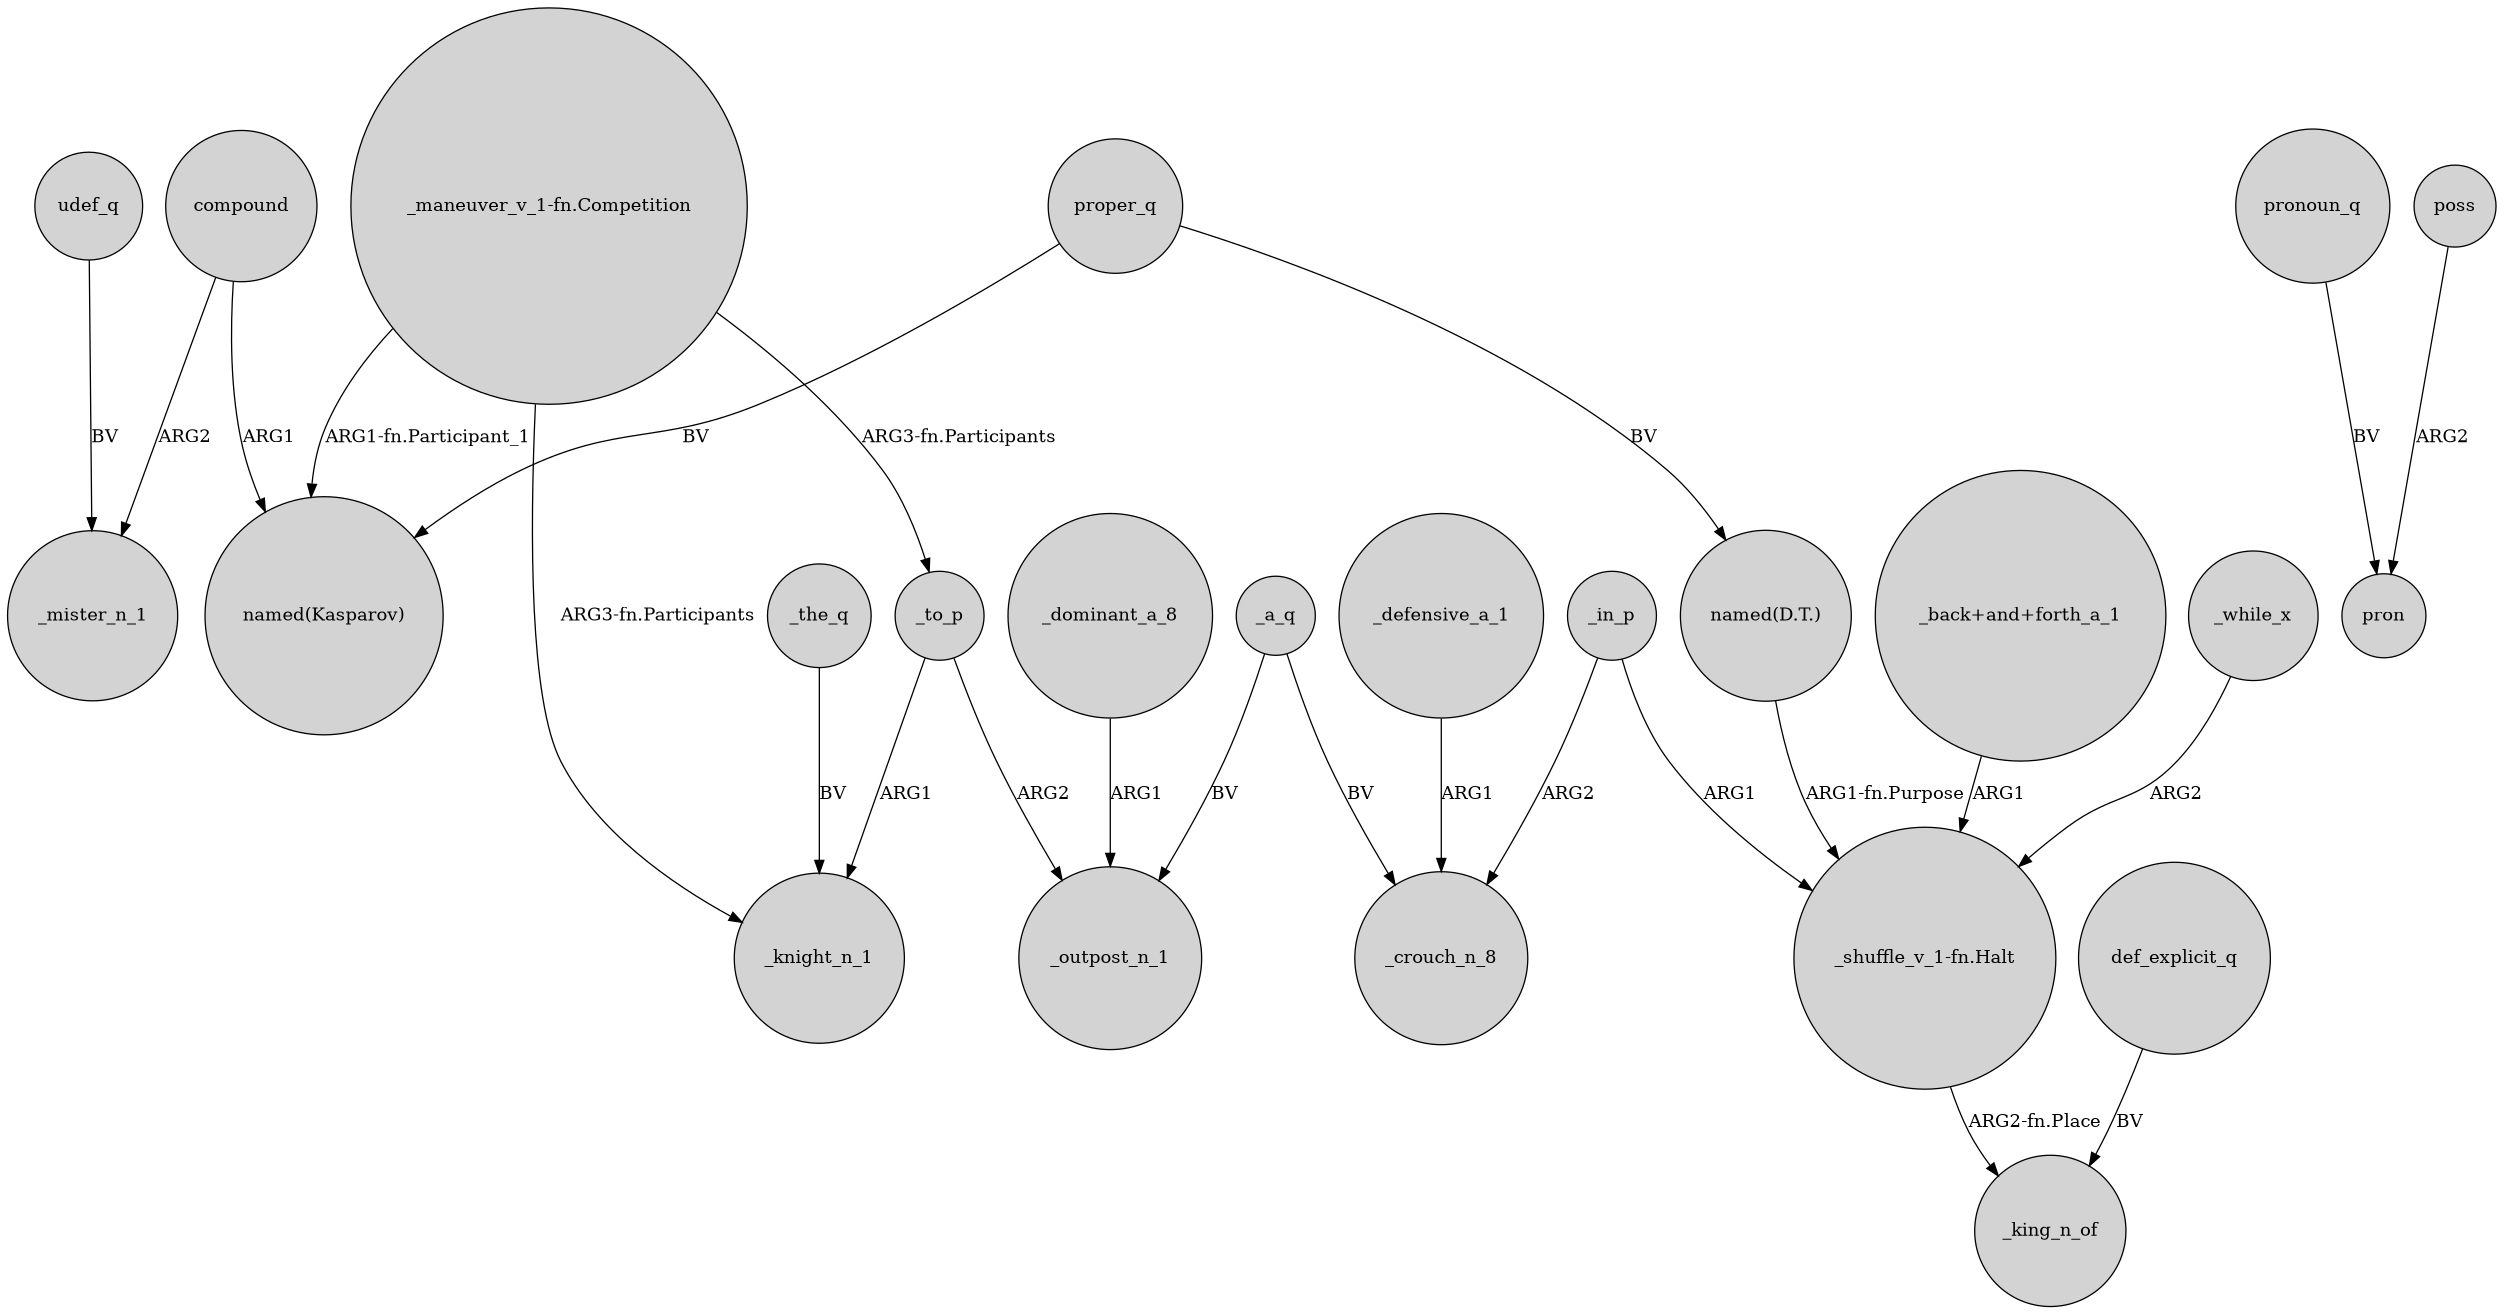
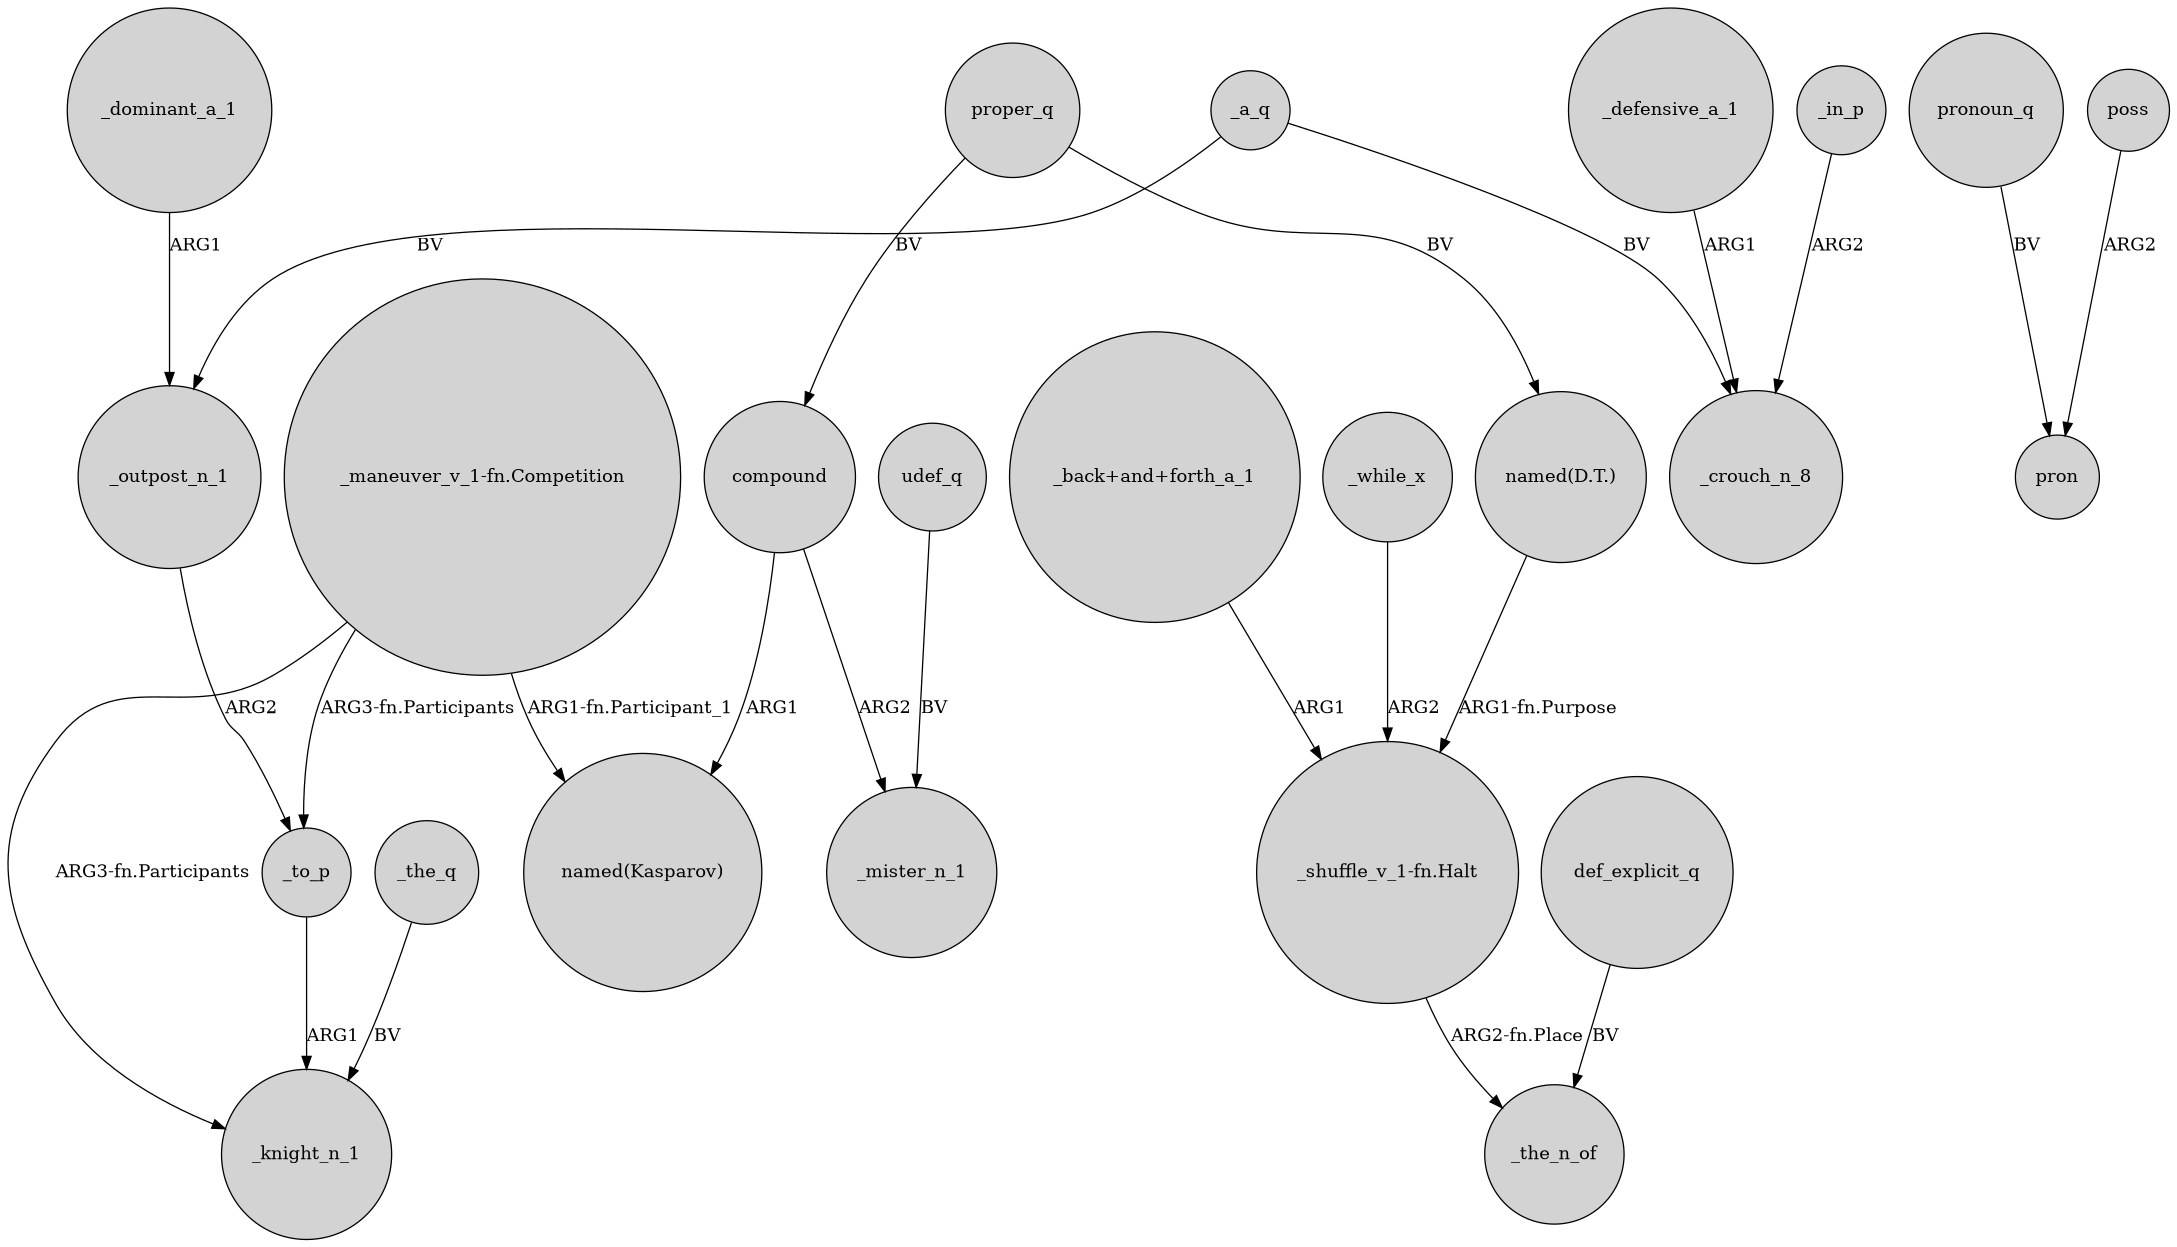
edge "proper_q" -> "named(Kasparov)": now "proper_q" -> "compound"
node "_dominant_a_8": label "_dominant_a_8" -> "_dominant_a_1"
edge "_to_p" -> "_outpost_n_1": reversed
edge "_in_p" -> "_shuffle_v_1-fn.Halt": removed, label "ARG1"
node "_king_n_of": label "_king_n_of" -> "_the_n_of"
